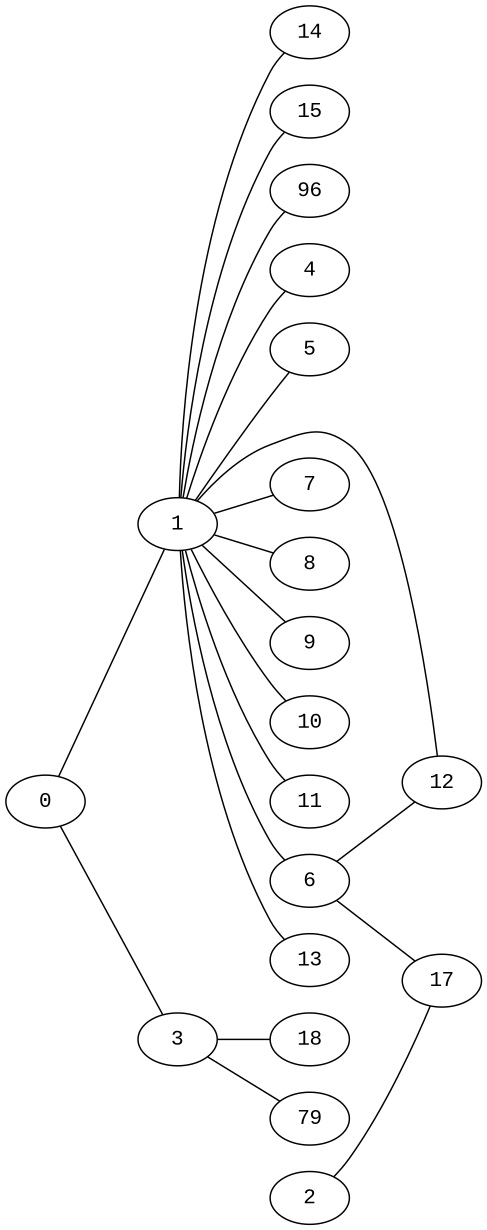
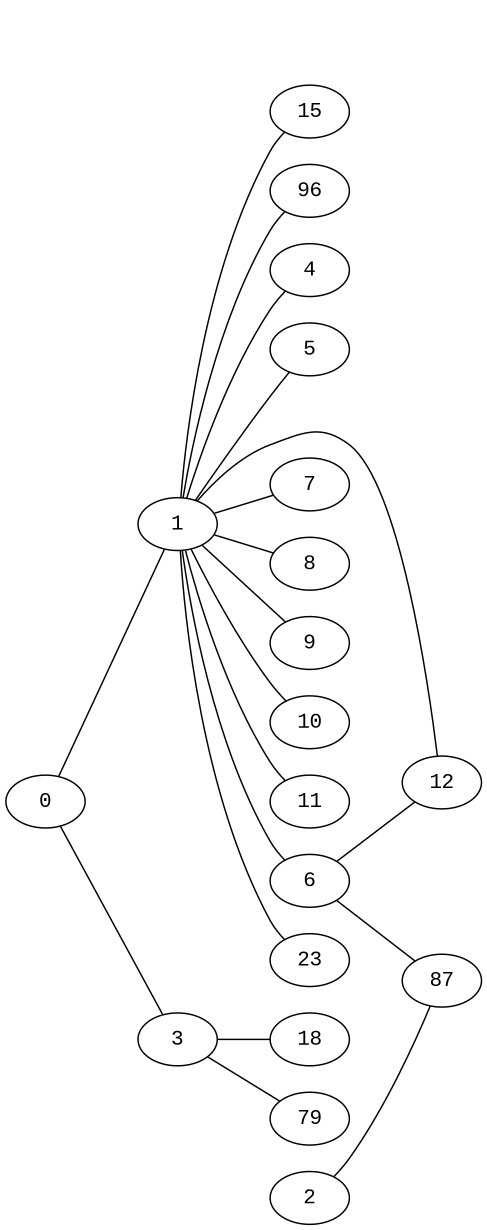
node "14": removed
node "13": label "13" -> "23"
node "17": label "17" -> "87"
